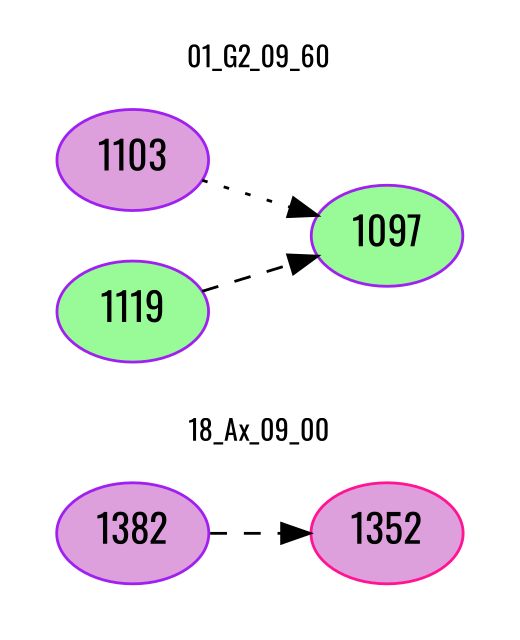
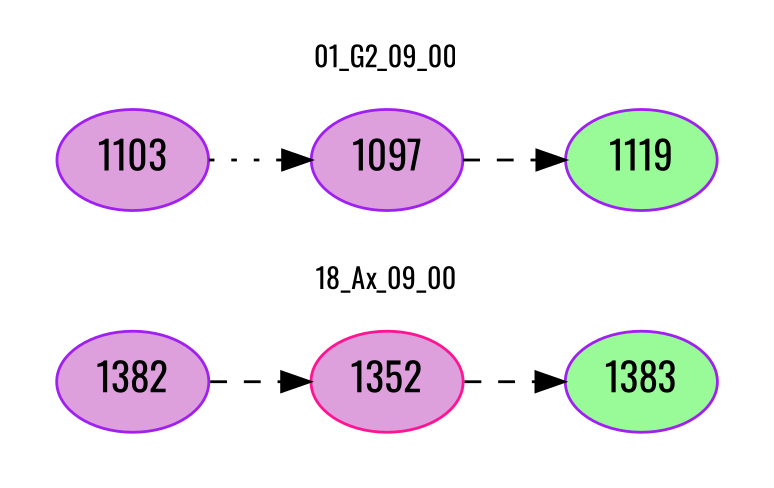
cluster "01_G2_09_60": label "01_G2_09_60" -> "01_G2_09_00"
node "1097": fillcolor palegreen -> plum
edge "1119" -> "1097": reversed
node "1383": added
